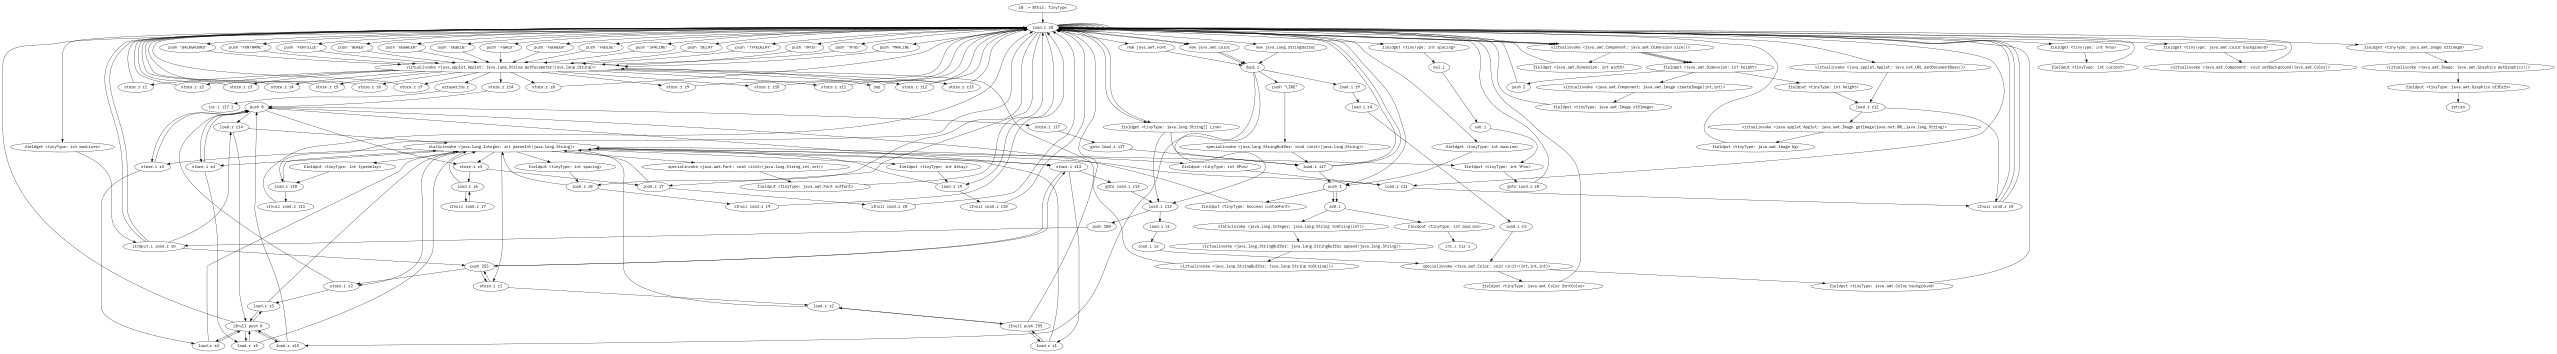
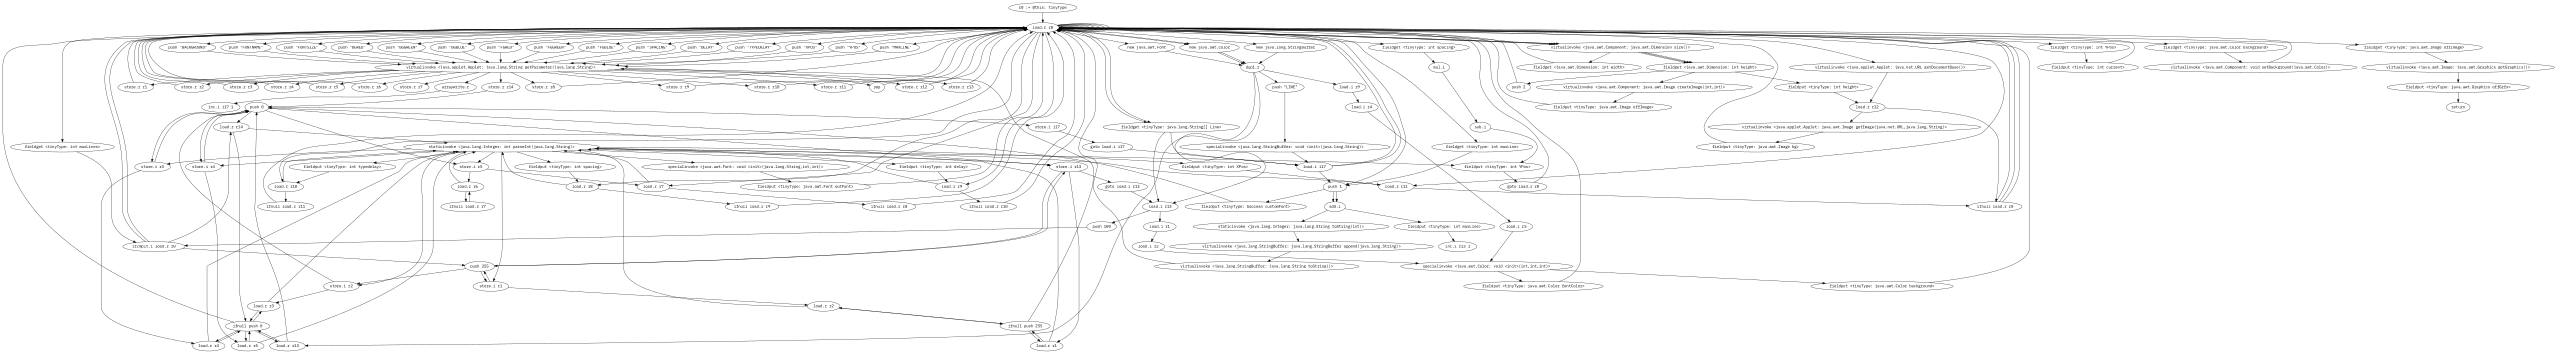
edge "store.r r7" -> "load.r r0": removed
